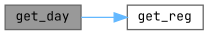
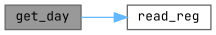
node "get_reg": label "get_reg" -> "read_reg"
